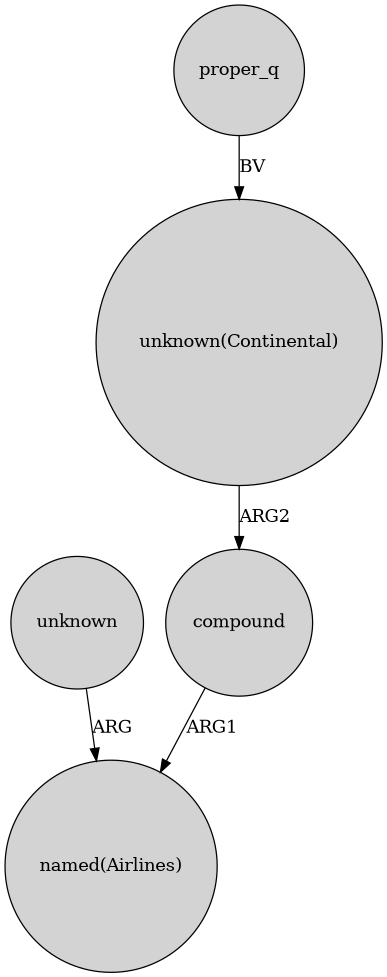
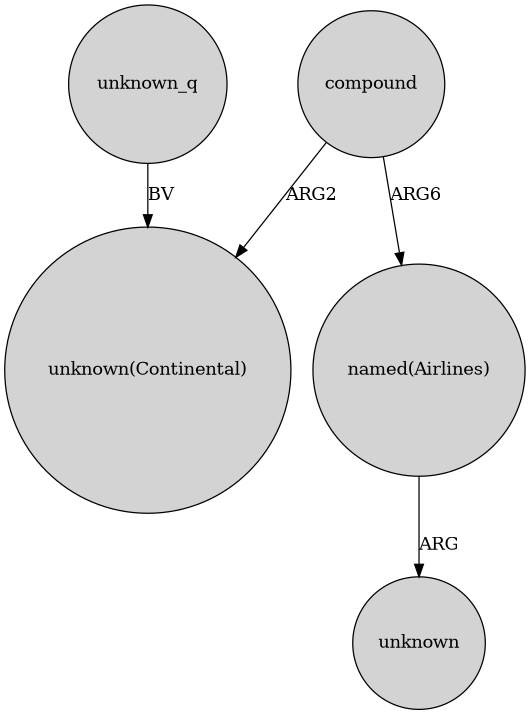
node "proper_q": label "proper_q" -> "unknown_q"
edge "unknown(Continental)" -> "compound": reversed
edge "unknown" -> "named(Airlines)": reversed
edge "compound" -> "named(Airlines)": label "ARG1" -> "ARG6"
